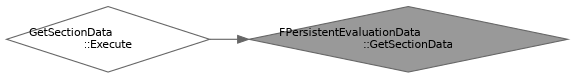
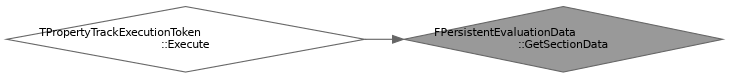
node "GetSectionData ::Execute": label "GetSectionData ::Execute" -> "TPropertyTrackExecutionToken ::Execute"
